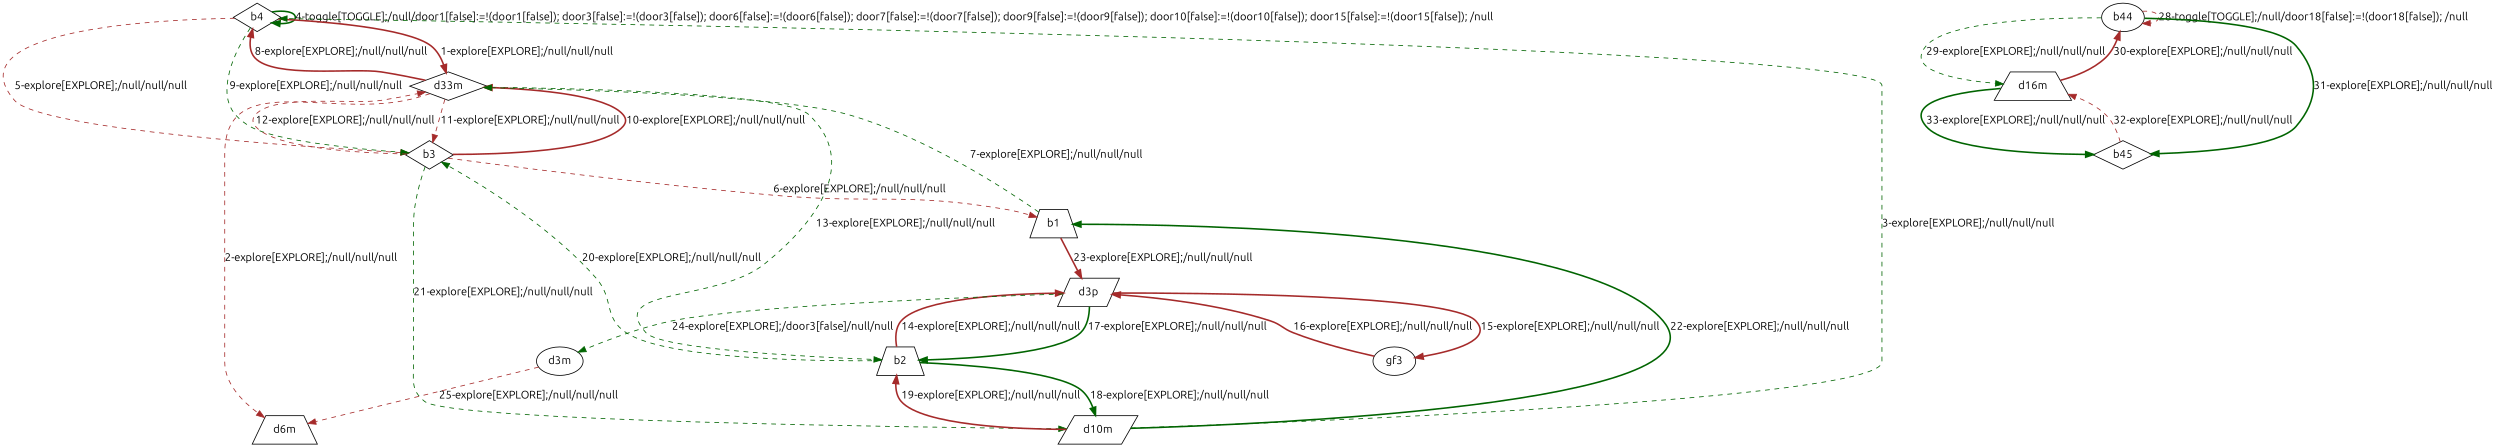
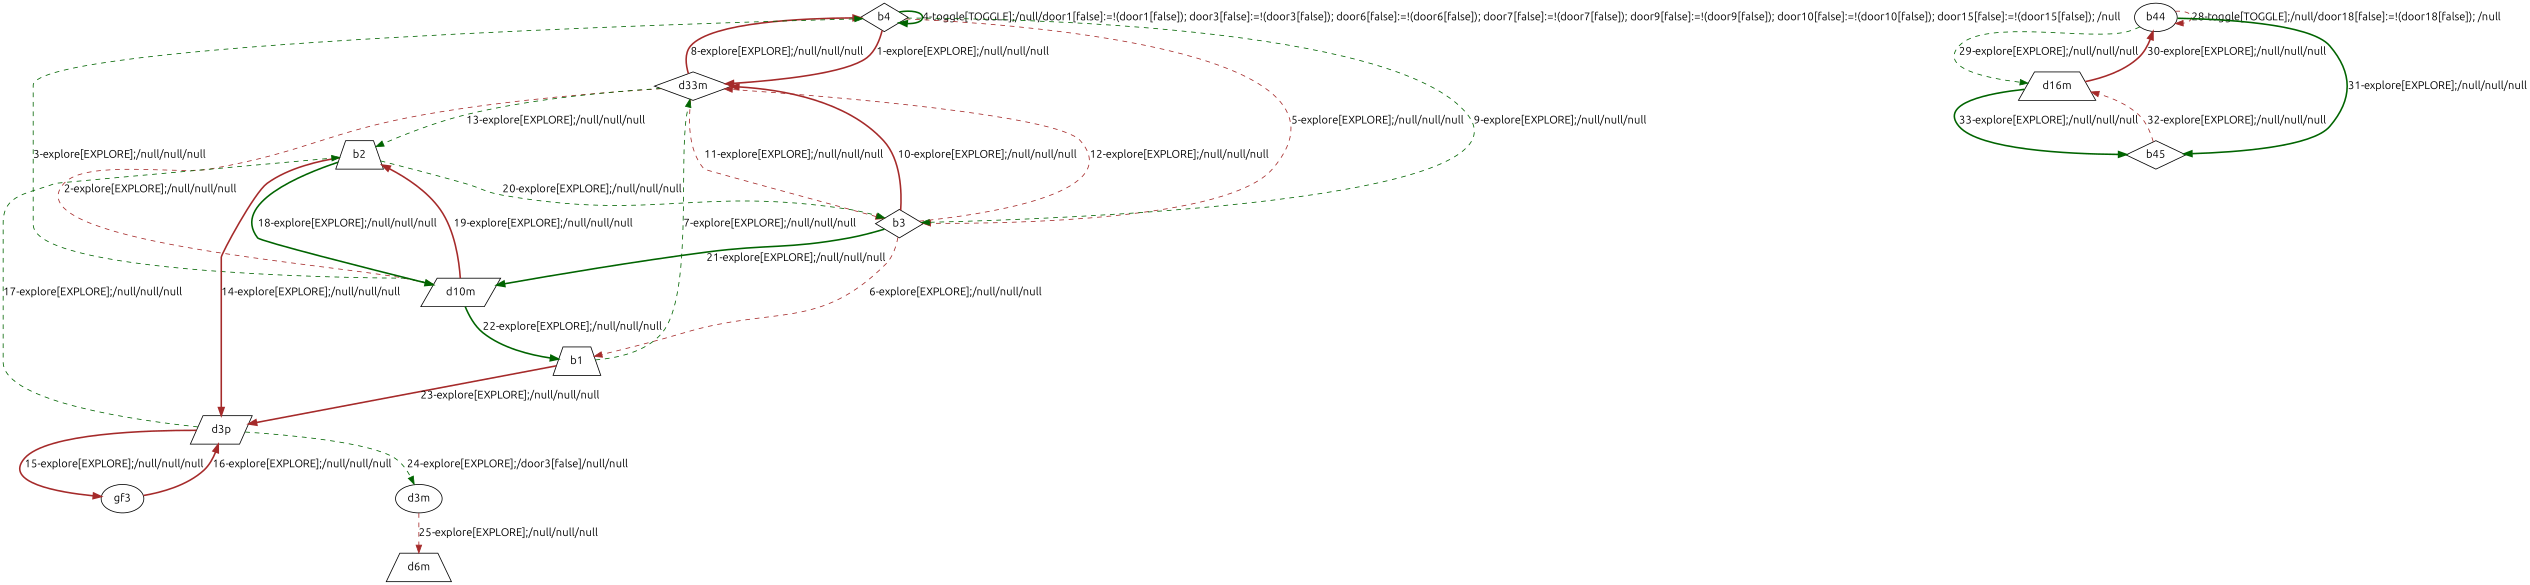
edge "d33m" -> "d6m": now "d33m" -> "d10m"
edge "d3p" -> "b2": style bold -> dashed
edge "b3" -> "d10m": style dashed -> bold
